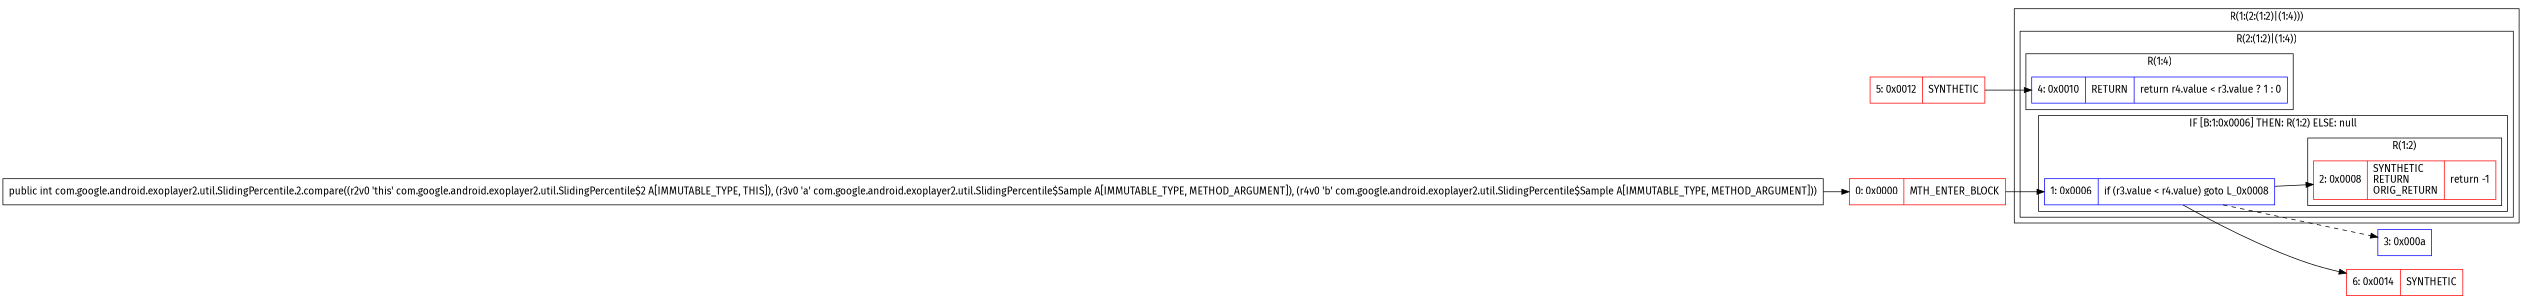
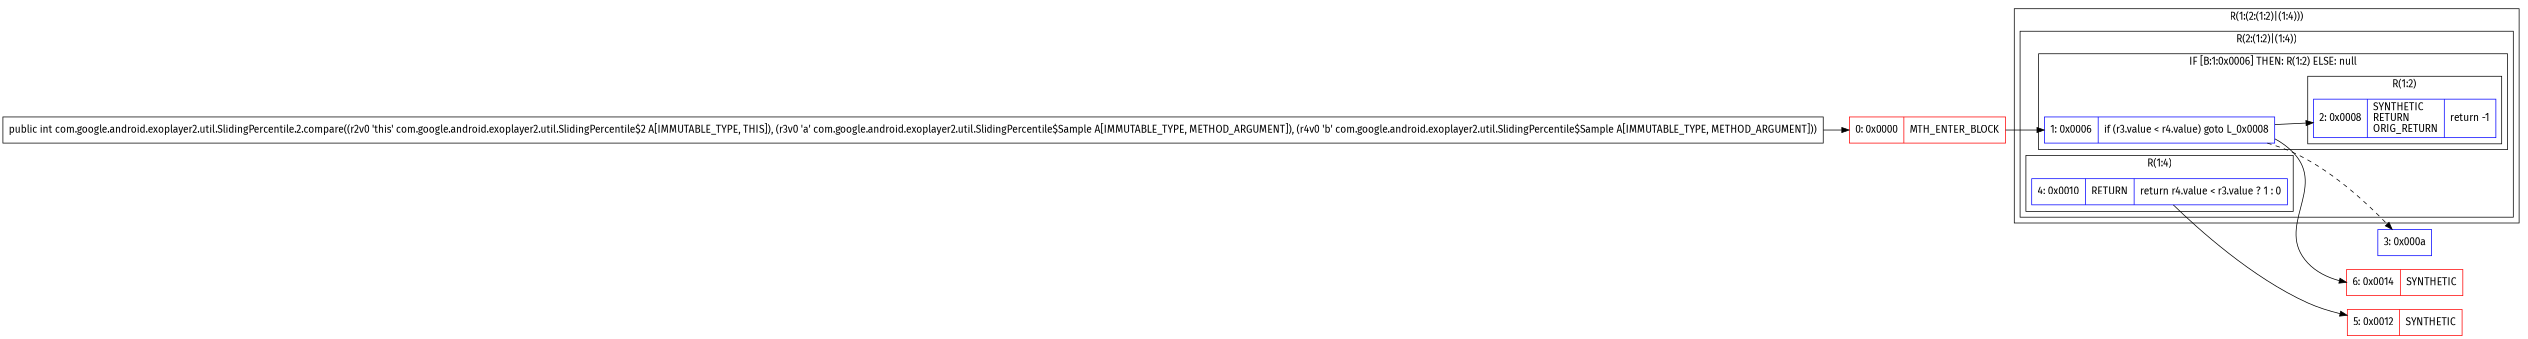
edge "5: 0x0012" -> "4: 0x0010": reversed
node "2: 0x0008": color red -> blue
